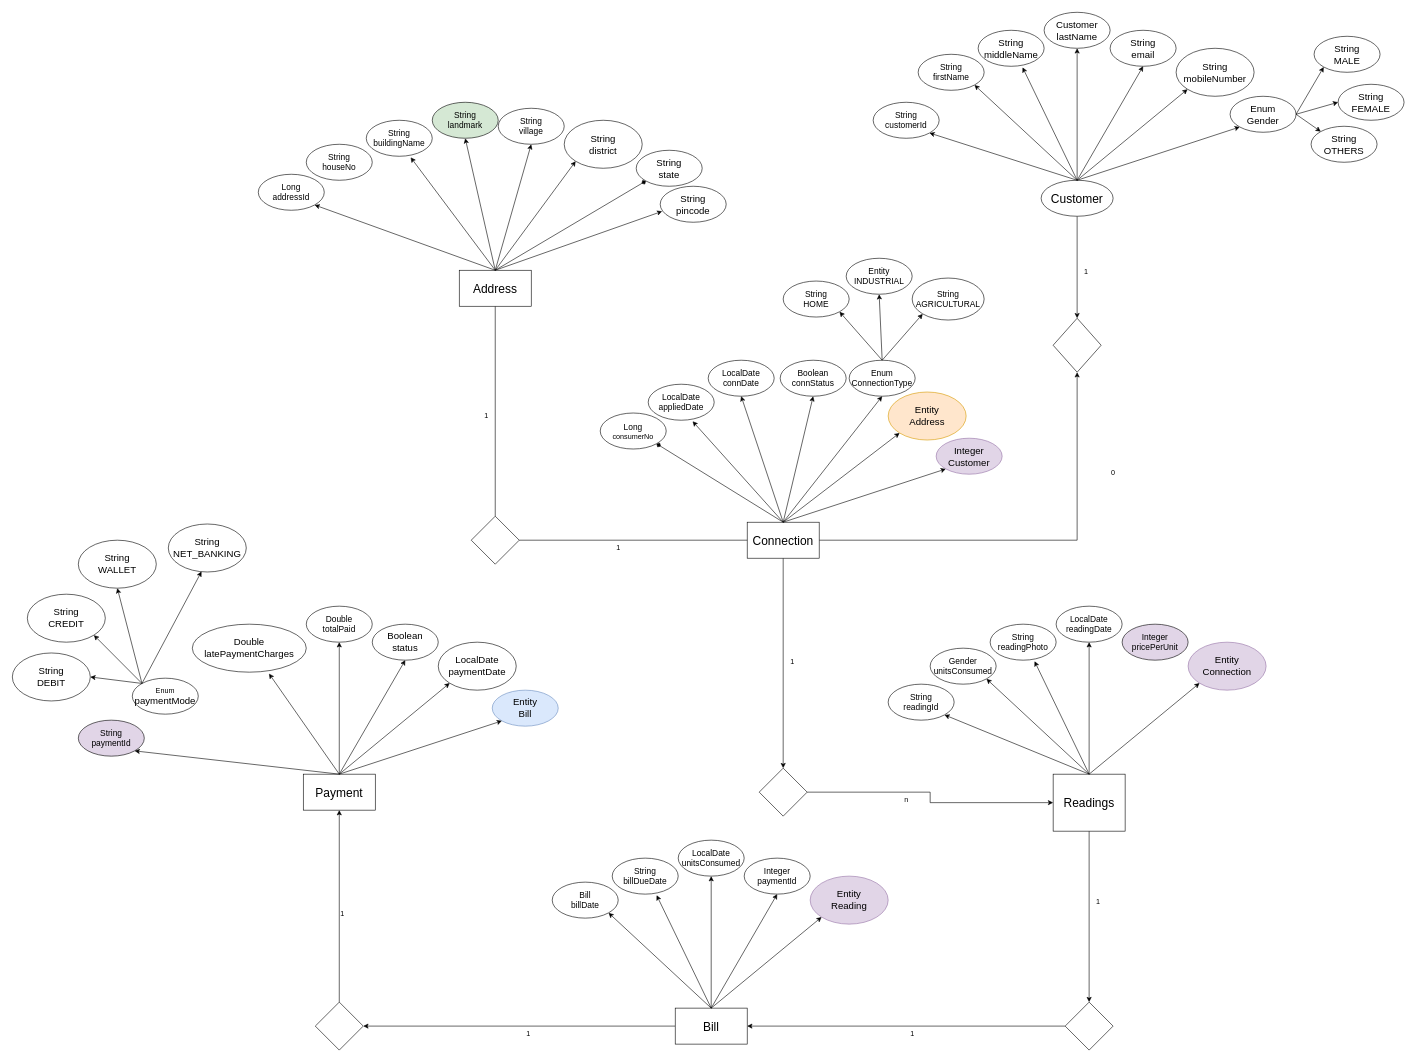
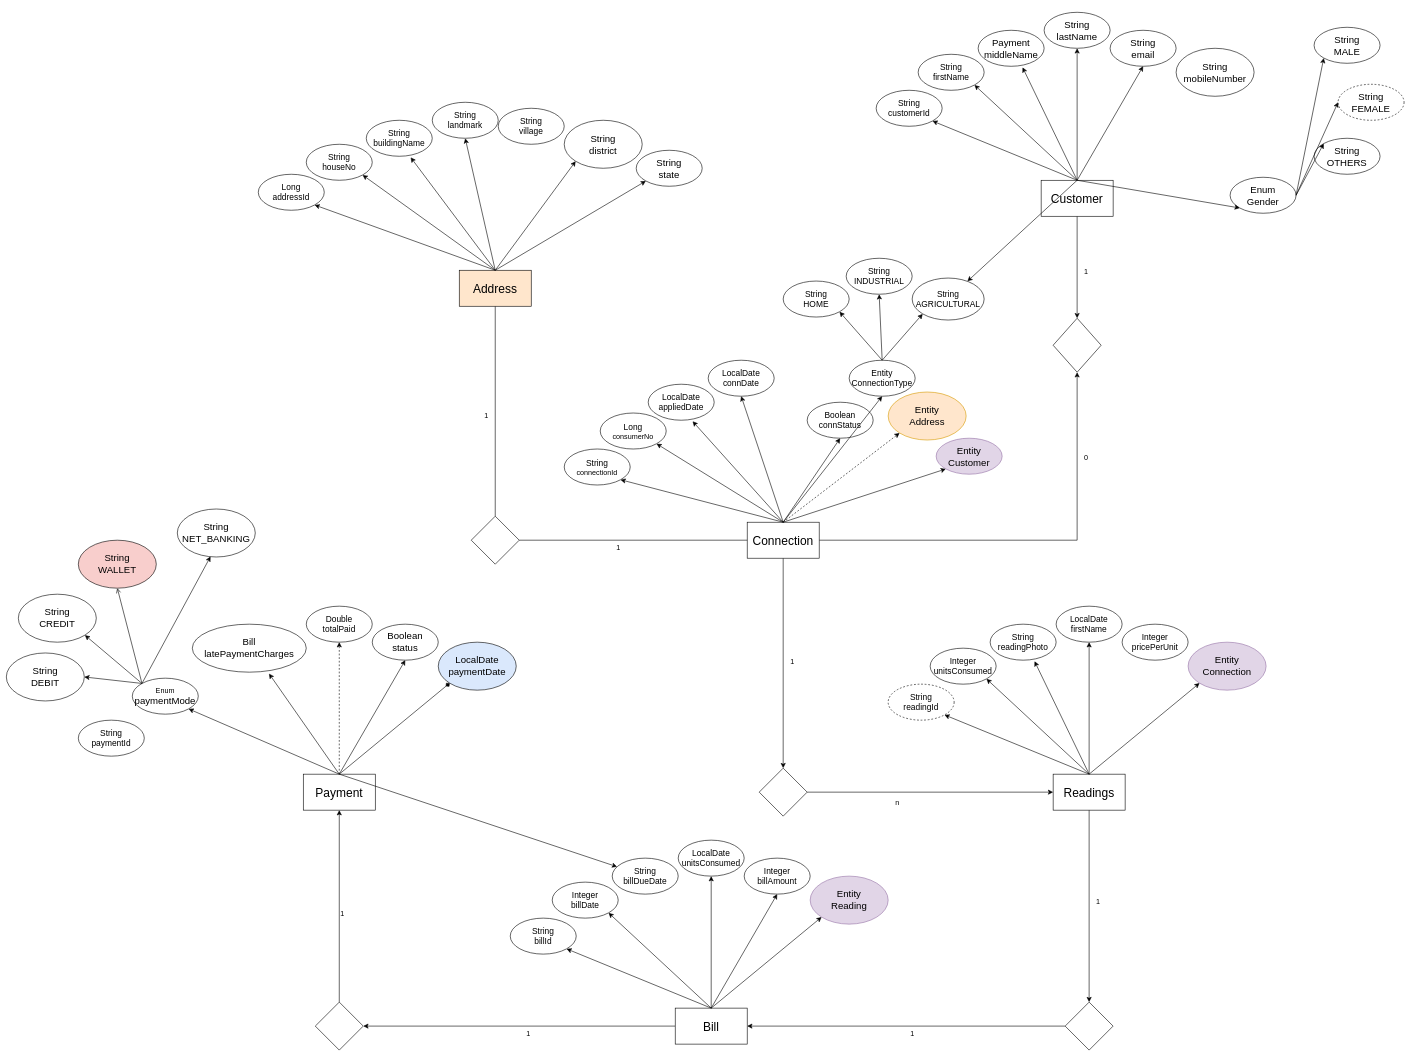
node "Customer lastName": label "Customer lastName" -> "String lastName"
node "String middleName": label "String middleName" -> "Payment middleName"
node "String MALE": moved (1347, 54) -> (1347, 45)
node "String FEMALE": style solid -> dashed
node "Enum Gender": moved (1263, 114) -> (1263, 195)
node "String landmark": fillcolor #d5e8d4 -> #ffffff
node "String customerId": moved (906, 120) -> (909, 108)
edge "Customer" -> "String mobileNumber": now "Customer" -> "String AGRICULTURAL"
node "String OTHERS": moved (1344, 144) -> (1347, 156)
edge "Address" -> "String state": arrowhead diamond -> classic
node "Customer": shape ellipse -> rectangle
node "String pincode": removed
edge "Address" -> "String village": removed
edge "Address" -> "String houseNo": added
edge "Address" -> "String pincode": removed
node "Entity INDUSTRIAL": label "Entity INDUSTRIAL" -> "String INDUSTRIAL"
node "Address": fillcolor #ffffff -> #ffe6cc
node "Boolean connStatus": moved (813, 378) -> (840, 420)
node "Enum ConnectionType": label "Enum ConnectionType" -> "Entity ConnectionType"
edge "Connection" -> "Long consumerNo": arrowhead diamond -> classic
node "Integer Customer": label "Integer Customer" -> "Entity Customer"
node "String connectionId": added
node "0": moved (1113, 473) -> (1086, 458)
edge "Connection" -> "Entity Address": style solid -> dashed
edge "Connection" -> "String connectionId": added
node "String NET_BANKING": moved (207, 548) -> (216, 533)
node "String WALLET": fillcolor #ffffff -> #f8cecc
edge "EnumpaymentMode" -> "String WALLET": arrowhead classic -> open
node "String CREDIT": moved (66, 618) -> (57, 618)
node "LocalDate readingDate": label "LocalDate readingDate" -> "LocalDate firstName"
node "Integer pricePerUnit": fillcolor #e1d5e7 -> #ffffff
node "Double latePaymentCharges": label "Double latePaymentCharges" -> "Bill latePaymentCharges"
node "LocalDate paymentDate": fillcolor #ffffff -> #dae8fc
node "Gender unitsConsumed": label "Gender unitsConsumed" -> "Integer unitsConsumed"
node "String DEBIT": moved (51, 677) -> (45, 677)
edge "Payment" -> "LocalDate paymentDate": arrowhead classic -> diamond
node "String readingId": style solid -> dashed
edge "Payment" -> "Double totalPaid": style solid -> dashed
node "Entity Bill": removed
node "String paymentId": fillcolor #e1d5e7 -> #ffffff
edge "Payment" -> "EnumpaymentMode": added
edge "Payment" -> "Entity Bill": removed
edge "Payment" -> "String paymentId": now "Payment" -> "String billDueDate"
node "n": moved (906, 800) -> (897, 803)
node "Readings": size 72x57 -> 72x36
node "Integer paymentId": label "Integer paymentId" -> "Integer billAmount"
node "Bill billDate": label "Bill billDate" -> "Integer billDate"
node "String billId": added
edge "Bill" -> "String billDueDate": removed
edge "Bill" -> "String billId": added
